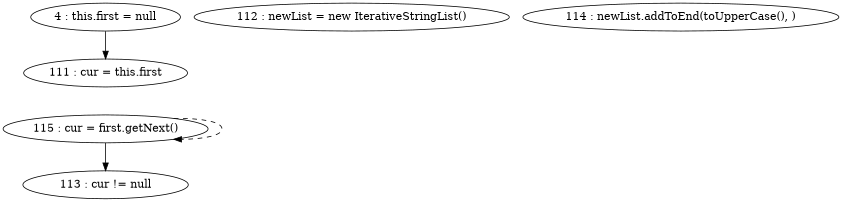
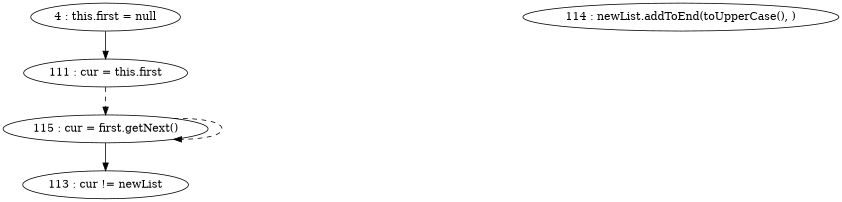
node "112 : newList = new IterativeStringList()": removed
edge "111 : cur = this.first" -> "115 : cur = first.getNext()": added
node "113 : cur != null": label "113 : cur != null" -> "113 : cur != newList"
